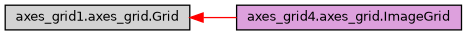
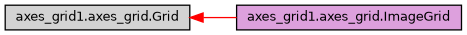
node "axes_grid4.axes_grid.ImageGrid": label "axes_grid4.axes_grid.ImageGrid" -> "axes_grid1.axes_grid.ImageGrid"
